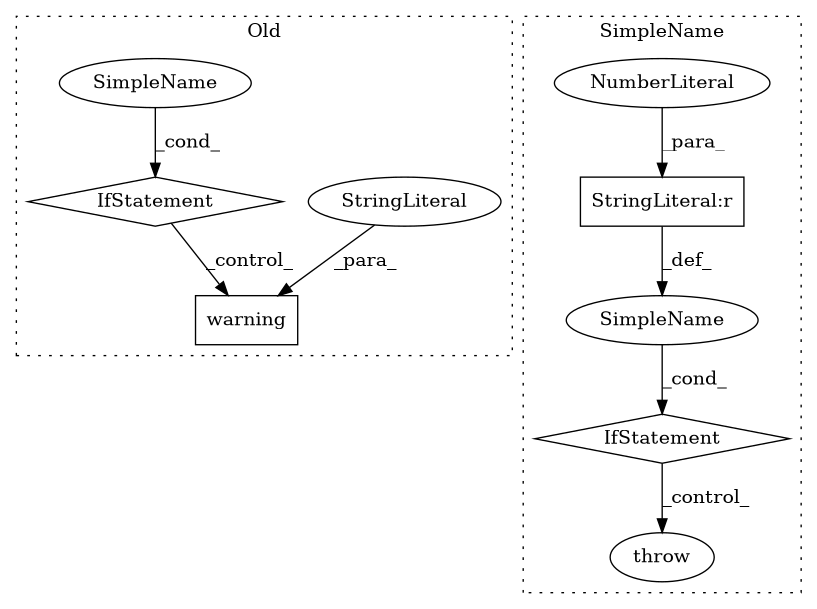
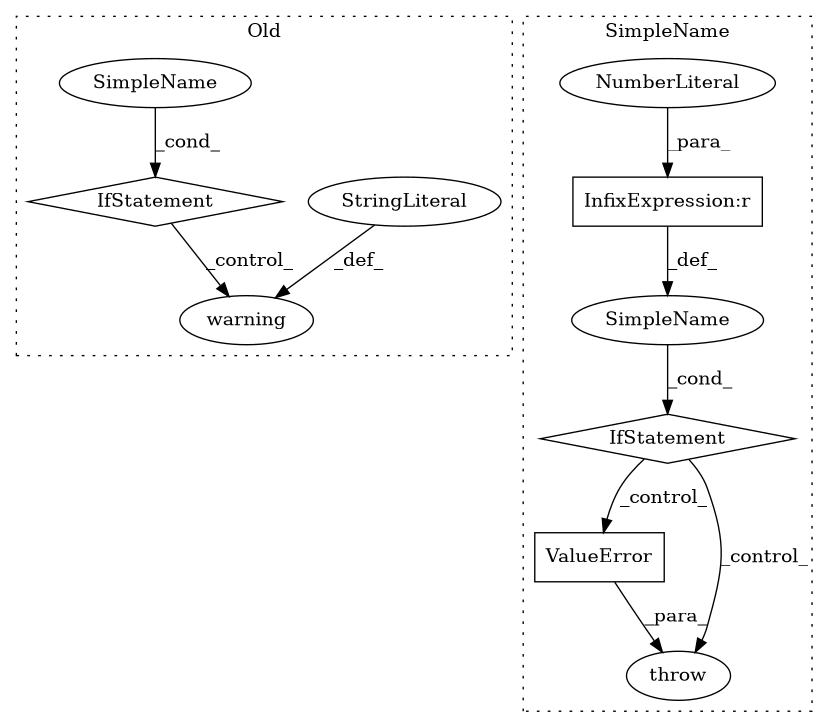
node "StringLiteral:r": label "StringLiteral:r" -> "InfixExpression:r"
edge "StringLiteral" -> "warning": label "_para_" -> "_def_"
node "warning": shape box -> ellipse
node "ValueError": added
